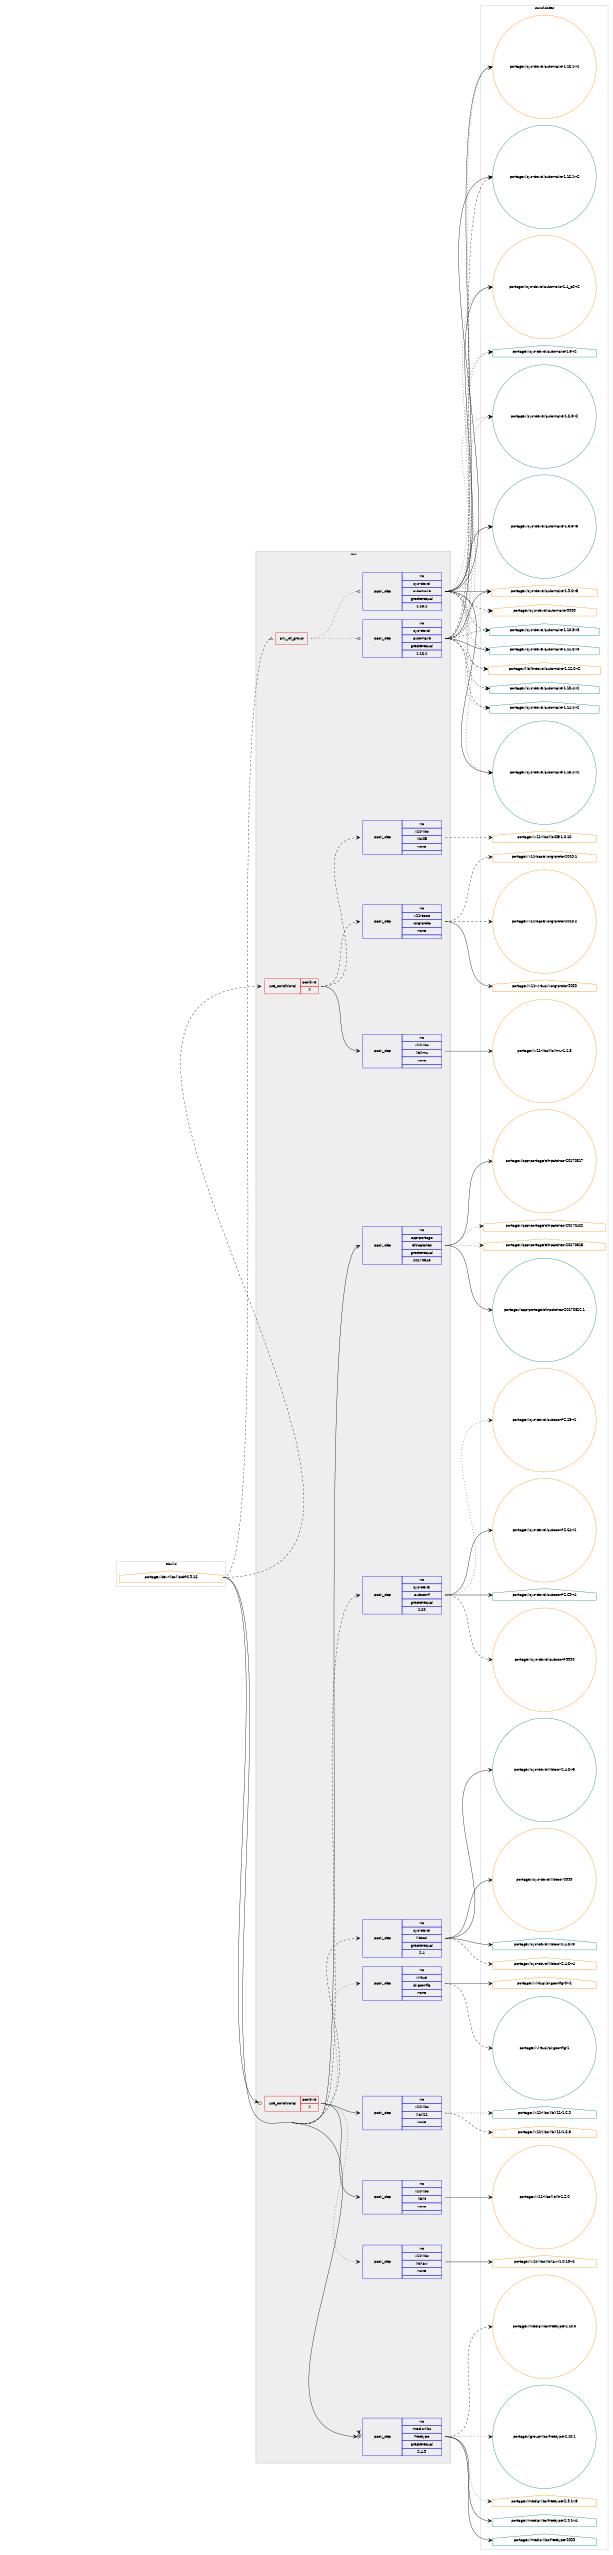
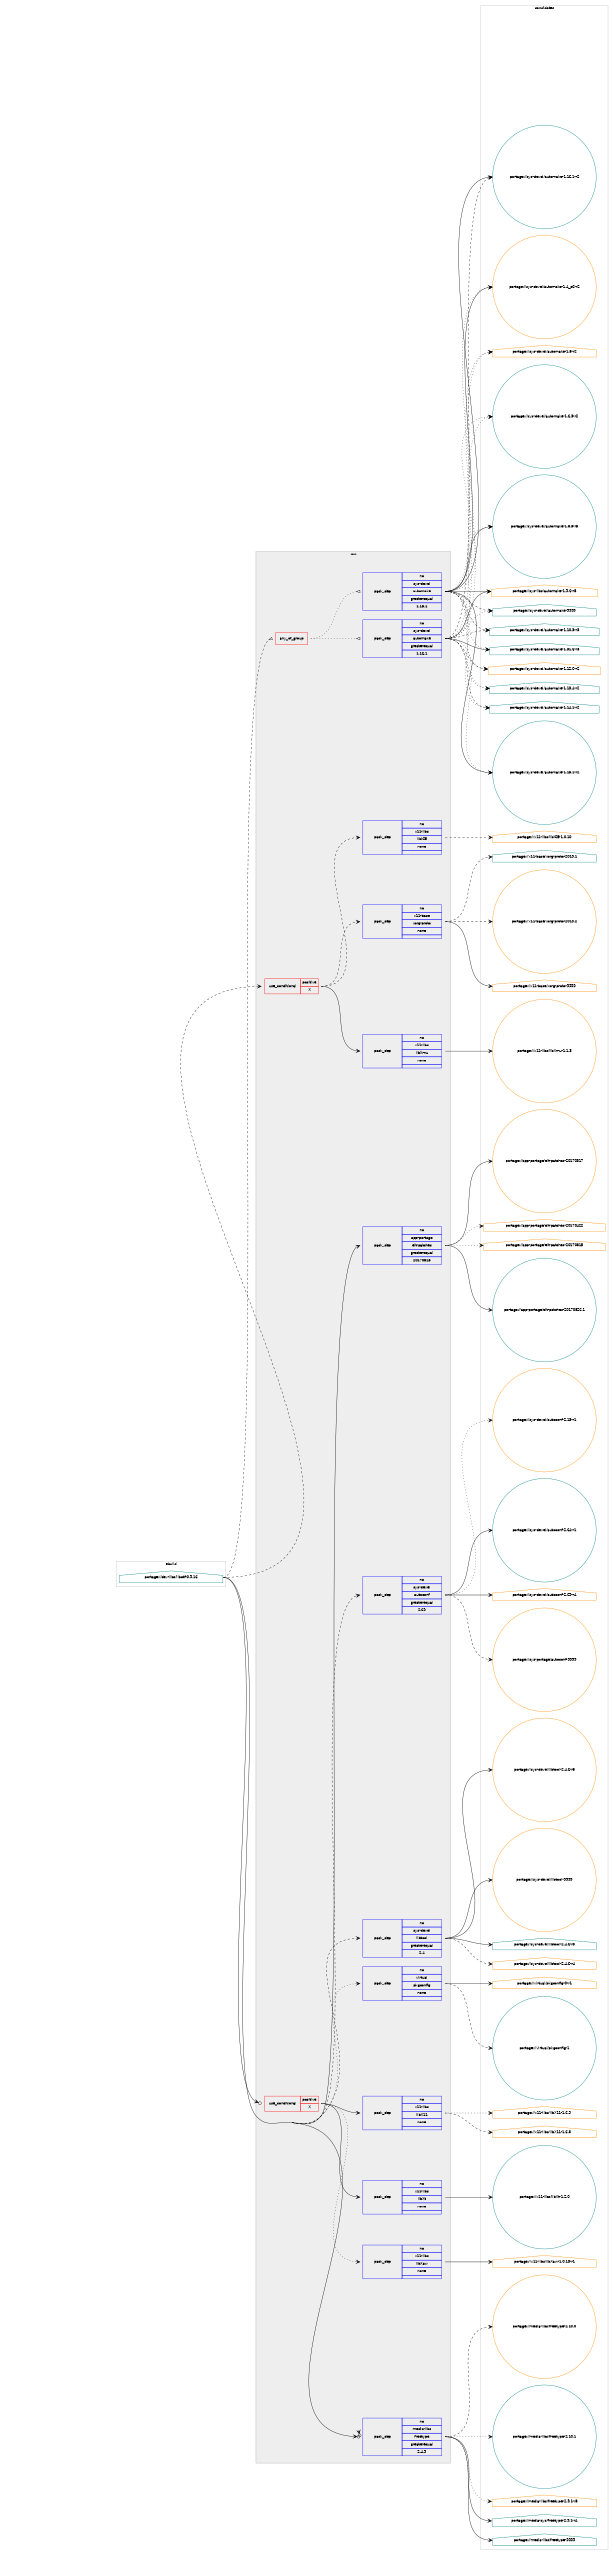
node "portage://sys-devel/automake-1.16.1-r1": removed
node "portage://sys-devel/automake-1.5-r2": color teal -> darkorange
node "portage://sys-devel/automake-1.9.6-r5": label "portage://sys-devel/automake-1.9.6-r5" -> "portage://sys-libs/automake-1.9.6-r5"
node "portage://sys-devel/automake-9999": color darkorange -> teal
node "portage://sys-devel/automake-1.11.6-r3": label "portage://sys-devel/automake-1.11.6-r3" -> "portage://sys-devel/automake-1.31.6-r3"
node "portage://libXt-devel/automake-1.12.6-r2": label "portage://libXt-devel/automake-1.12.6-r2" -> "portage://sys-devel/automake-1.12.6-r2"
node "portage://x11-base/xorg-proto-2019.1": color darkorange -> teal
node "portage://x11-virtual/xorg-proto-9999": label "portage://x11-virtual/xorg-proto-9999" -> "portage://x11-base/xorg-proto-9999"
node "portage://sys-devel/autoconf-2.64-r1": color darkorange -> teal
node "portage://dev-libs/libotf-0.9.16": color darkorange -> teal
node "portage://sys-devel/autoconf-2.69-r4": color teal -> darkorange
node "portage://sys-devel/autoconf-9999": label "portage://sys-devel/autoconf-9999" -> "portage://sys-portage/autoconf-9999"
node "portage://sys-devel/libtool-2.4.6-r5": color teal -> darkorange
node "portage://x11-libs/libX11-1.6.9": color teal -> darkorange
node "portage://x11-libs/libXt-1.2.0": color darkorange -> teal
node "portage://group-libs/freetype-2.10.1": label "portage://group-libs/freetype-2.10.1" -> "portage://media-libs/freetype-2.10.1"
node "portage://media-libs/freetype-2.9.1-r4": label "portage://media-libs/freetype-2.9.1-r4" -> "portage://media-sys/freetype-2.9.1-r4"
